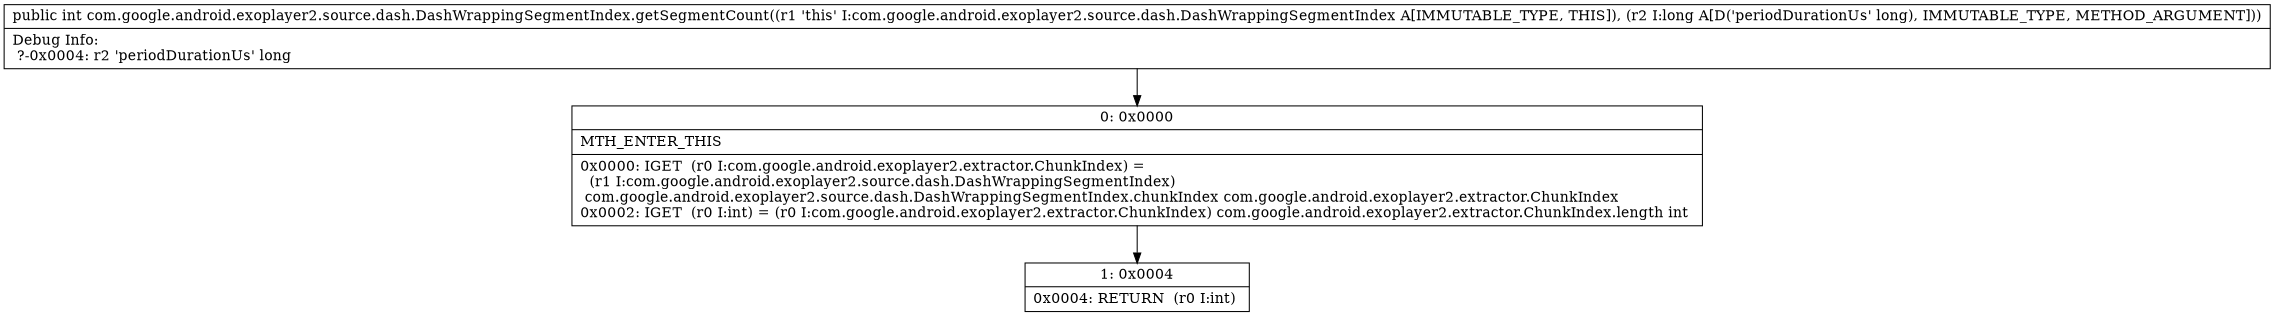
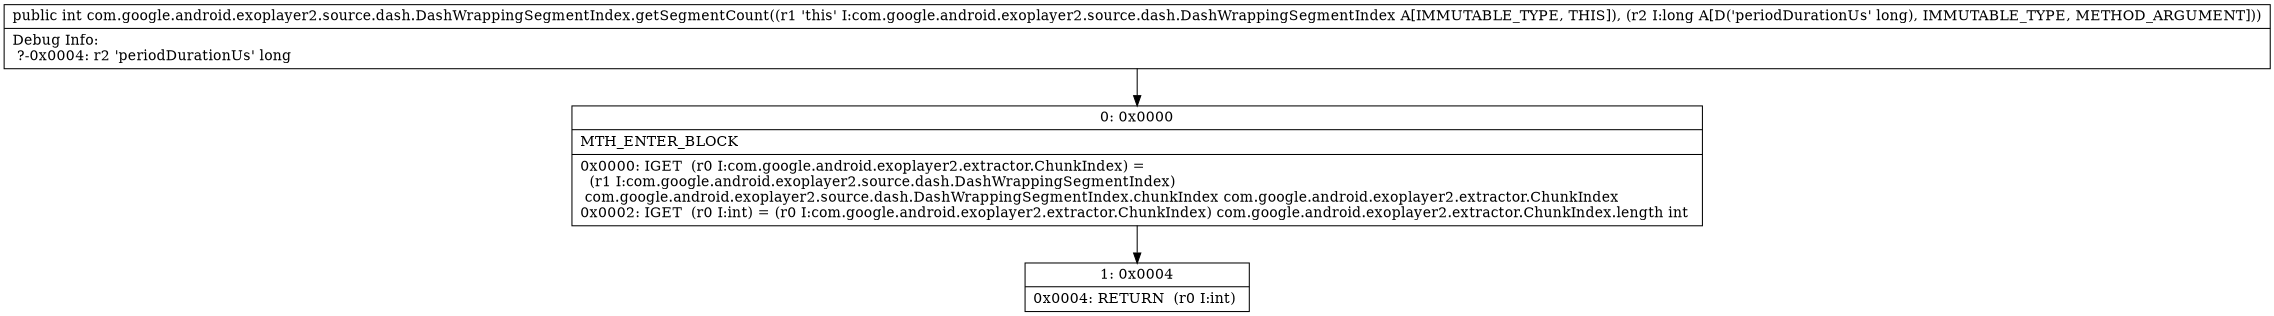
node "0: 0x0000": text "MTH_ENTER_THIS" -> "MTH_ENTER_BLOCK"
